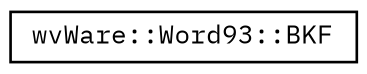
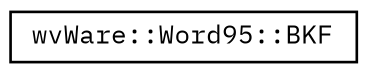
node "wvWare::Word93::BKF": label "wvWare::Word93::BKF" -> "wvWare::Word95::BKF"
